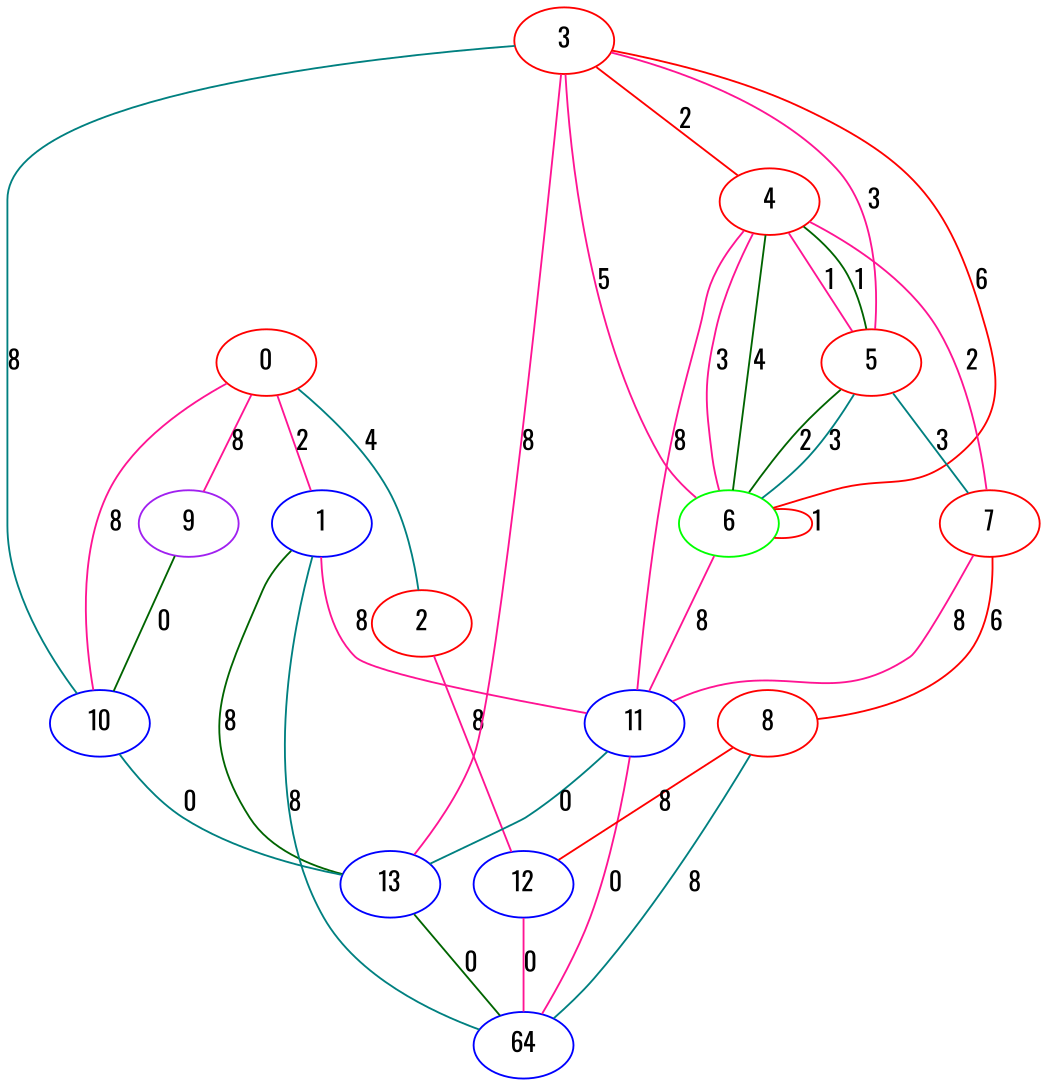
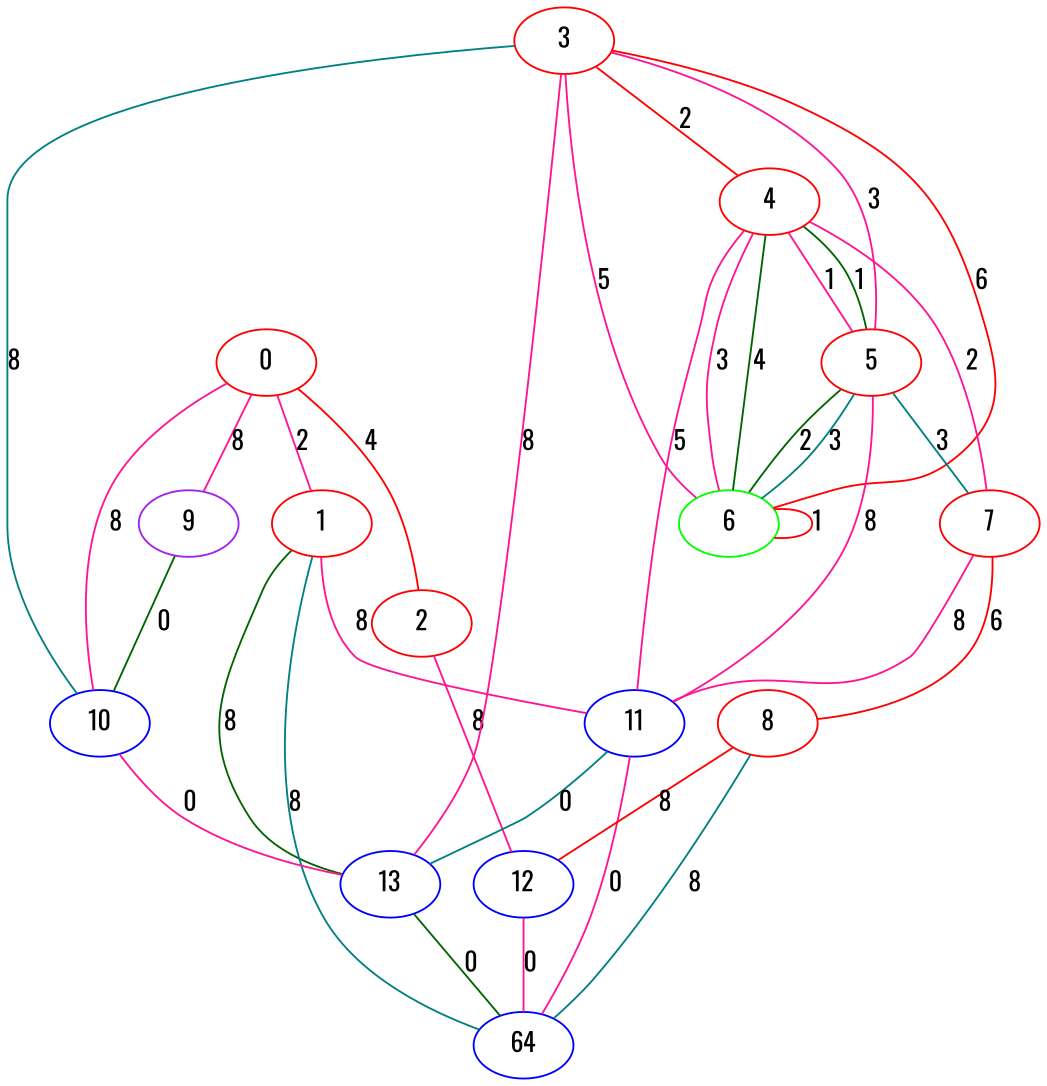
edge "4" -- "11": label "8" -> "5"
edge "0" -- "2": color teal -> red
node "1": color blue -> red
edge "6" -- "11": now "5" -- "11"
edge "10" -- "13": color teal -> deeppink
